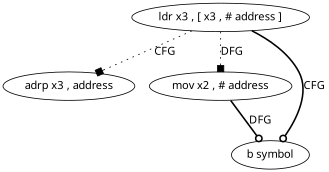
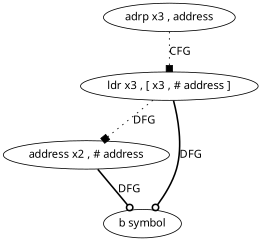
edge "ldr x3 , [ x3 , # address ]" -> "adrp x3 , address": reversed
node "mov x2 , # address": label "mov x2 , # address" -> "address x2 , # address"
edge "ldr x3 , [ x3 , # address ]" -> "b symbol": label "CFG" -> "DFG"
